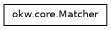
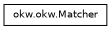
node "okw.core.Matcher": label "okw.core.Matcher" -> "okw.okw.Matcher"
